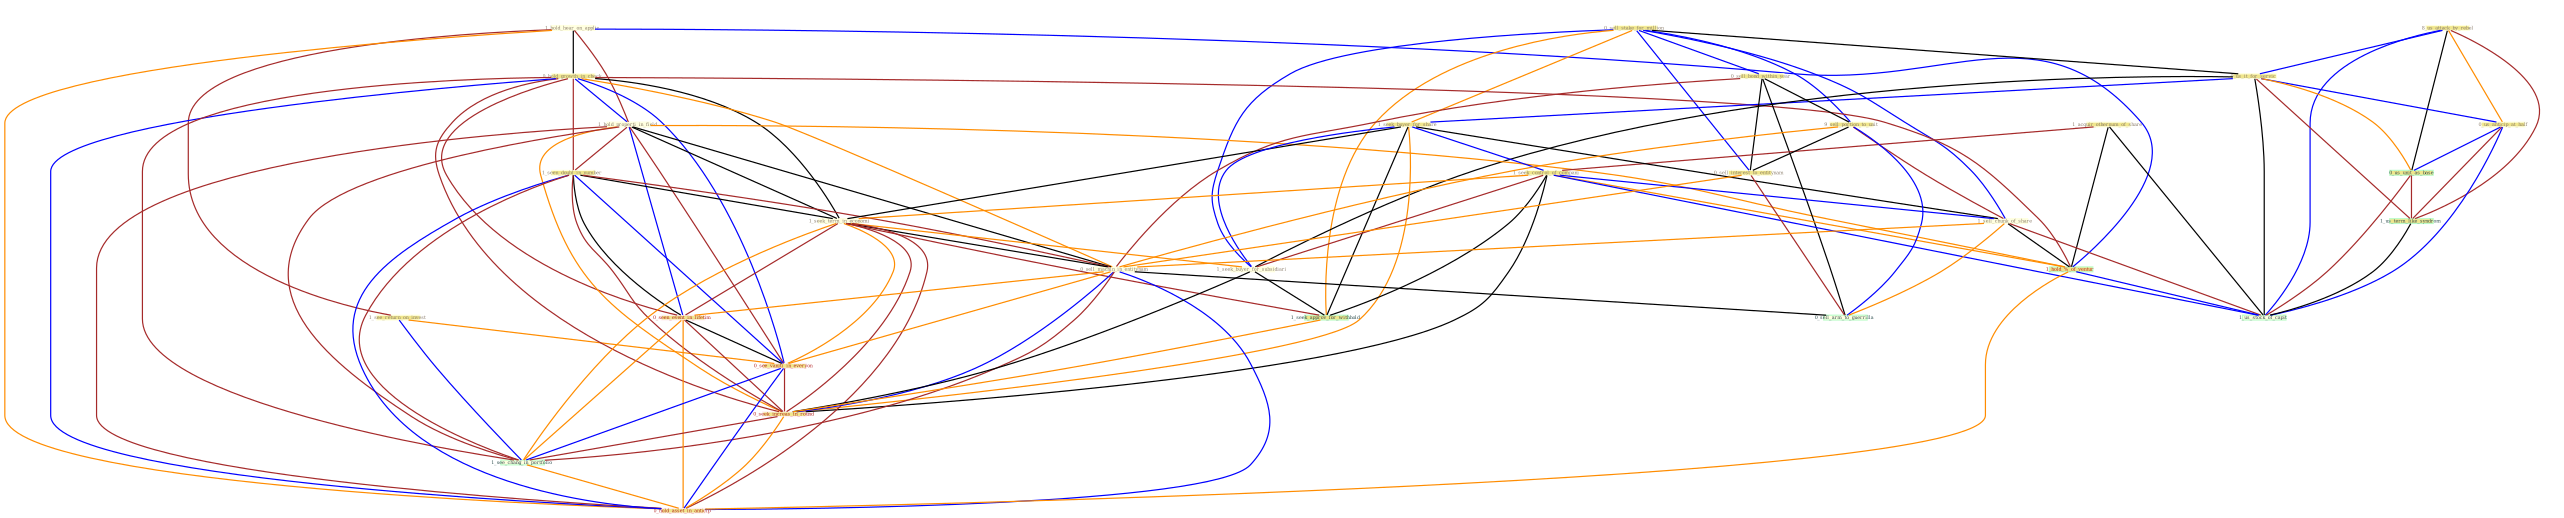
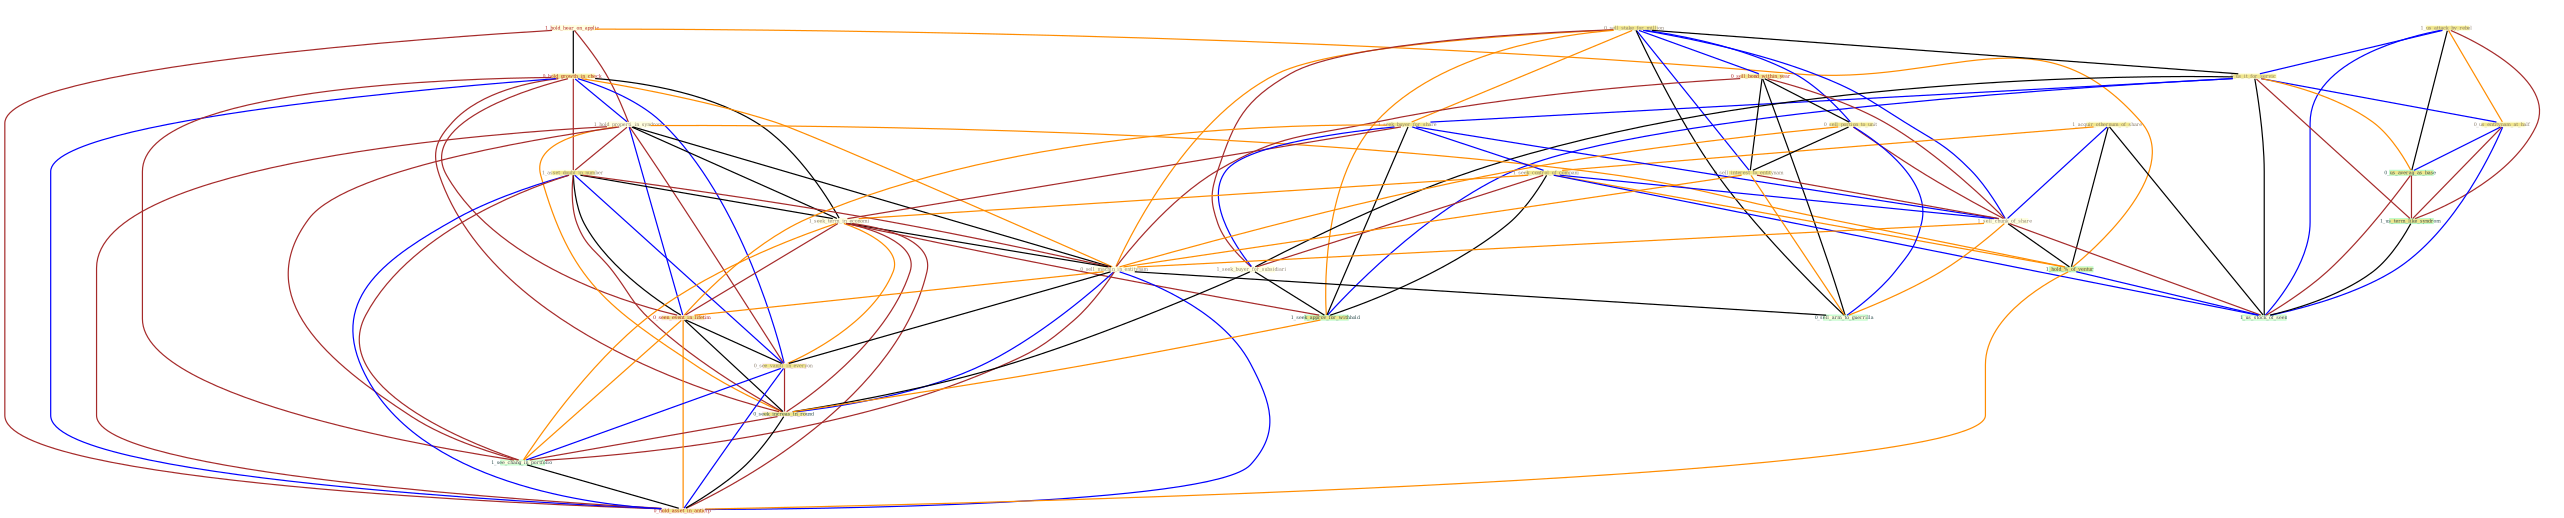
node "1_hold_hear_on_applic": fontcolor #8b7d6b -> #b22222
node "8_us_attack_by_rebel": label "8_us_attack_by_rebel" -> "1_us_attack_by_rebel"
edge "1_hold_hear_on_applic" -- "1_hold_%_of_ventur": color blue -> darkorange
edge "0_sell_stake_for_million" -- "1_seek_buyer_for_subsidiari": color blue -> brown
node "0_hold_growth_in_check": fontcolor #8b7d6b -> #b22222
node "0_sell_bond_within_year": fontcolor #8b7d6b -> #b22222
edge "0_sell_stake_for_million" -- "0_sell_machin_in_entitynam": added
edge "0_hold_growth_in_check" -- "1_hold_%_of_ventur": removed
edge "0_us_it_for_servic" -- "1_seek_approv_for_withhold": added
node "1_hold_properti_in_field": label "1_hold_properti_in_field" -> "1_hold_properti_in_syndrom"
node "9_sell_portion_to_unit": label "9_sell_portion_to_unit" -> "0_sell_portion_to_unit"
node "0_us_anticip_at_half": label "0_us_anticip_at_half" -> "0_us_entitynam_at_half"
edge "0_sell_bond_within_year" -- "1_sell_chunk_of_share": added
edge "1_acquir_othernum_of_share" -- "1_seek_control_of_compani": color brown -> darkorange
edge "1_seek_buyer_for_share" -- "1_sell_chunk_of_share": color black -> blue
node "1_seen_doubl_in_number": label "1_seen_doubl_in_number" -> "1_asset_doubl_in_number"
edge "1_seek_buyer_for_share" -- "1_seek_term_in_economi": color black -> brown
edge "1_acquir_othernum_of_share" -- "1_sell_chunk_of_share": added
node "0_us_unit_as_base": label "0_us_unit_as_base" -> "0_us_averag_as_base"
edge "0_sell_interest_to_entitynam" -- "1_sell_chunk_of_share": added
edge "0_sell_stake_for_million" -- "0_sell_arm_to_guerrilla": added
edge "0_sell_interest_to_entitynam" -- "0_sell_arm_to_guerrilla": color brown -> darkorange
edge "1_seek_term_in_economi" -- "1_seek_buyer_for_subsidiari": removed
node "1_hold_%_of_ventur": fontcolor #b22222 -> #2f4f4f
node "1_see_return_on_invest": removed
edge "0_sell_machin_in_entitynam" -- "0_see_vaniti_in_everyon": color darkorange -> black
node "1_us_stock_of_capit": label "1_us_stock_of_capit" -> "1_us_stock_of_seen"
edge "1_hold_hear_on_applic" -- "0_hold_asset_in_anticip": color darkorange -> brown
edge "1_seek_buyer_for_share" -- "0_seek_increas_in_round": now "1_seek_buyer_for_share" -- "0_seen_event_in_lifetim"
node "0_see_vaniti_in_everyon": fontcolor #b22222 -> #8b7d6b
edge "0_seen_event_in_lifetim" -- "0_seek_increas_in_round": color brown -> black
edge "1_seek_control_of_compani" -- "0_seek_increas_in_round": removed
node "0_seek_increas_in_round": fontcolor #b22222 -> #2f4f4f
edge "0_seek_increas_in_round" -- "0_hold_asset_in_anticip": color darkorange -> black
edge "1_see_chang_in_portfolio" -- "0_hold_asset_in_anticip": color darkorange -> black
